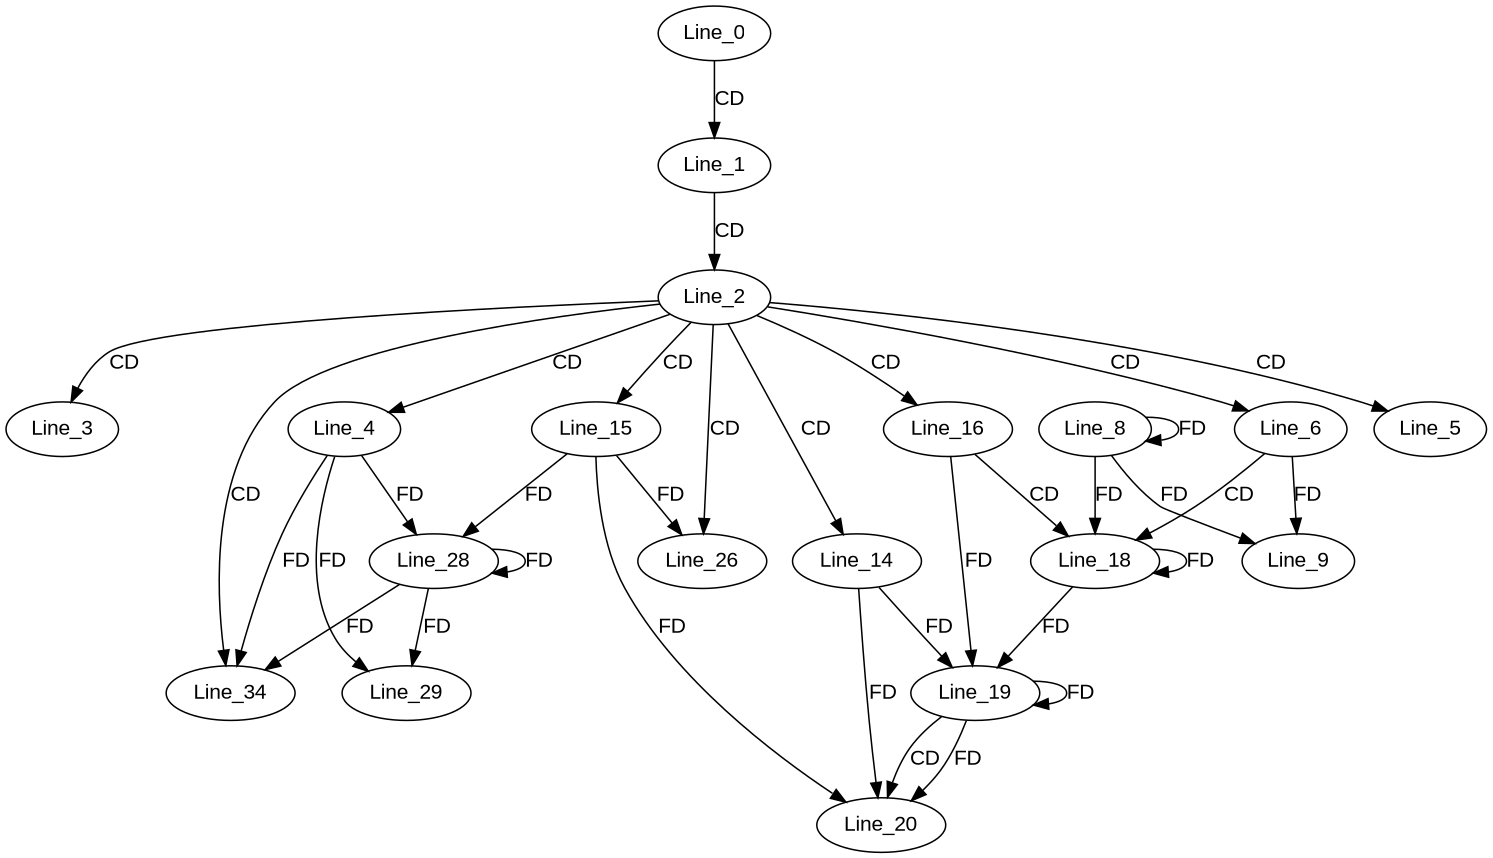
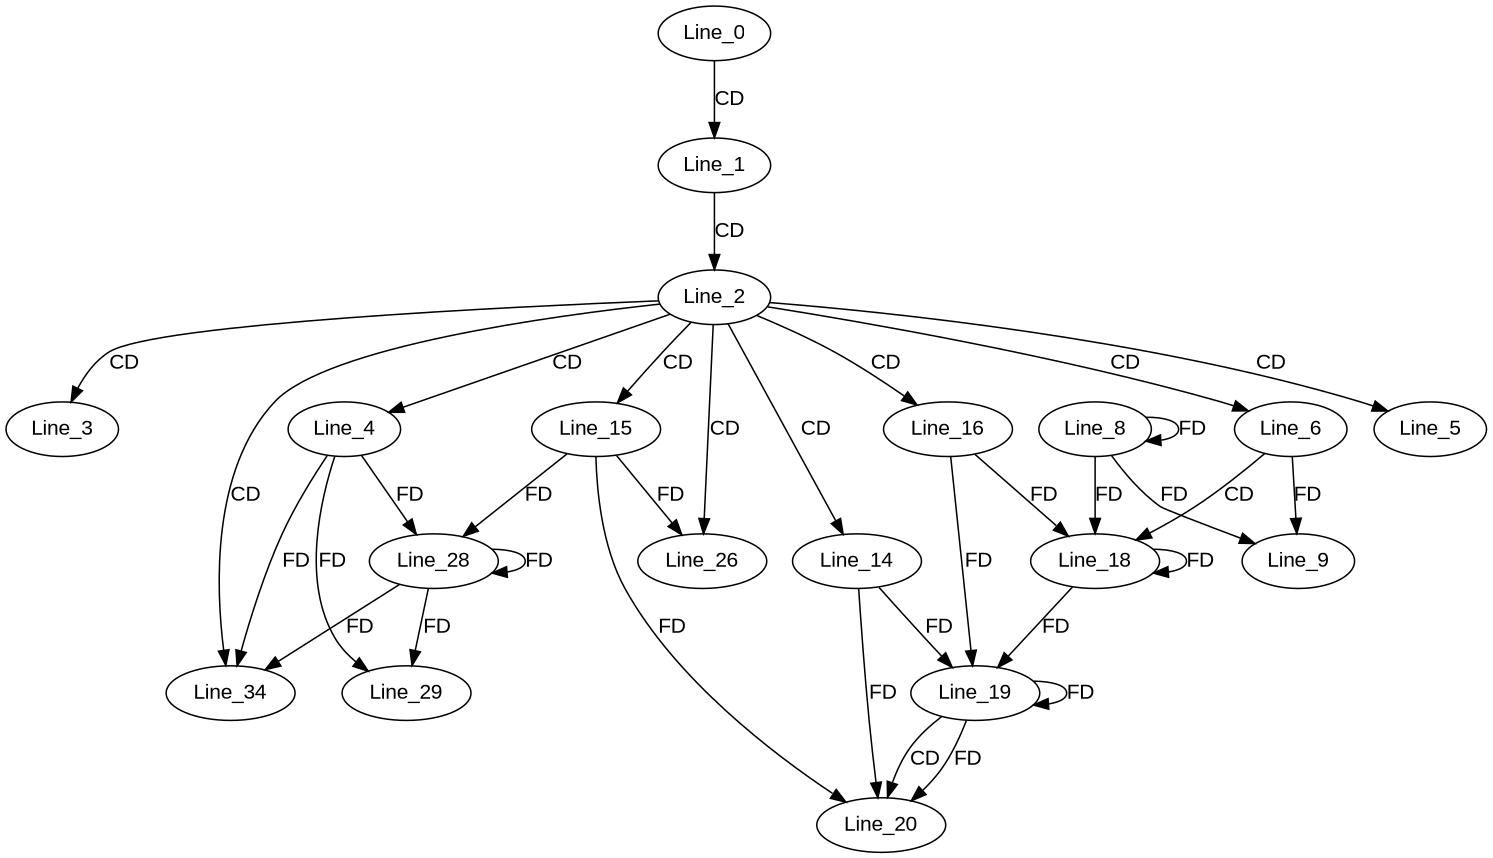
edge "Line_16" -> "Line_18": label "CD" -> "FD"
